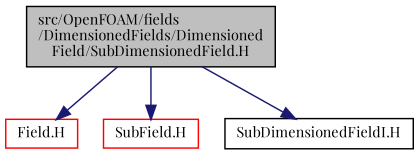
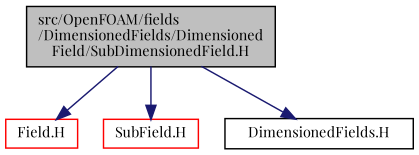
node "SubDimensionedFieldI.H": label "SubDimensionedFieldI.H" -> "DimensionedFields.H"
